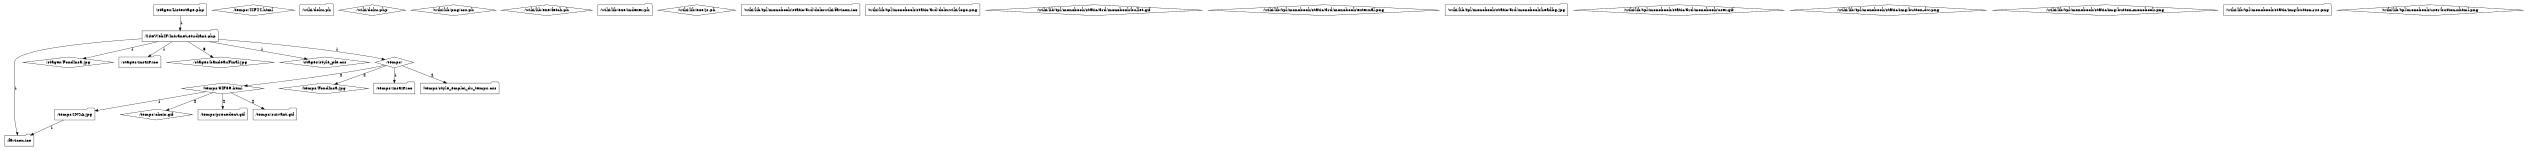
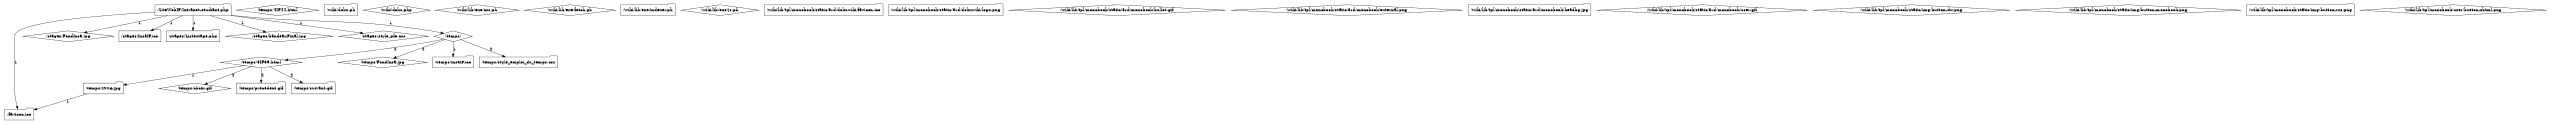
node "/wiki/lib/png/css.ph": label "/wiki/lib/png/css.ph" -> "/wiki/lib/exe/css.ph"
edge "/stages/Listestage.php" -> "/SiteWebIF/Intranet-etudiant.php": reversed
edge "/SiteWebIF/Intranet-etudiant.php" -> "/stages/bandeauFinal.jpg": label "6" -> "1"
